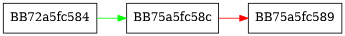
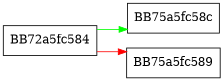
edge "BB75a5fc58c" -> "BB75a5fc589": now "BB72a5fc584" -> "BB75a5fc589"
